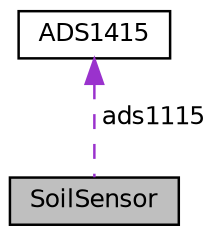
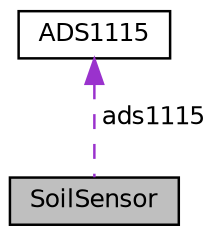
node "ADS1415": label "ADS1415" -> "ADS1115"
